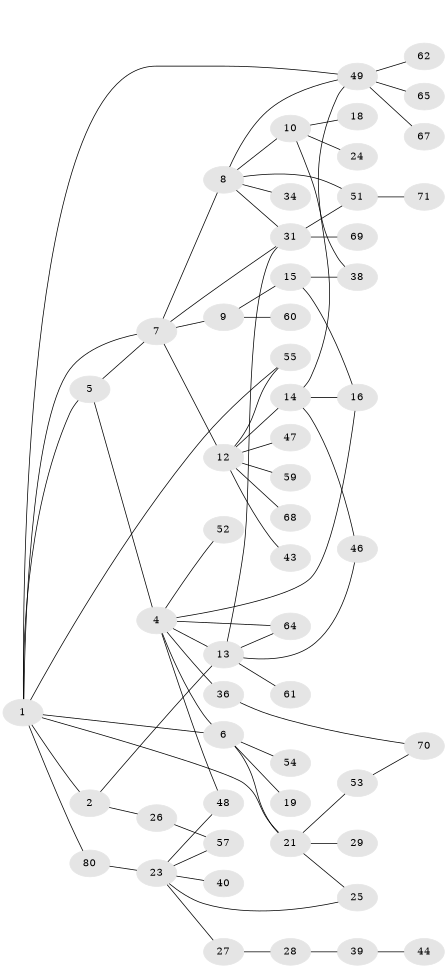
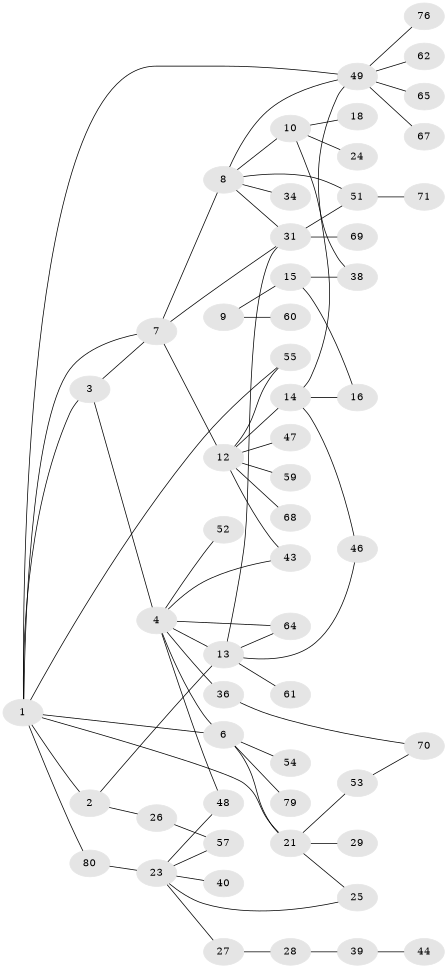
node "76": added
edge "9" -- "7": removed
node "5": label "5" -> "3"
edge "16" -- "4": now "43" -- "4"
node "19": label "19" -> "79"
